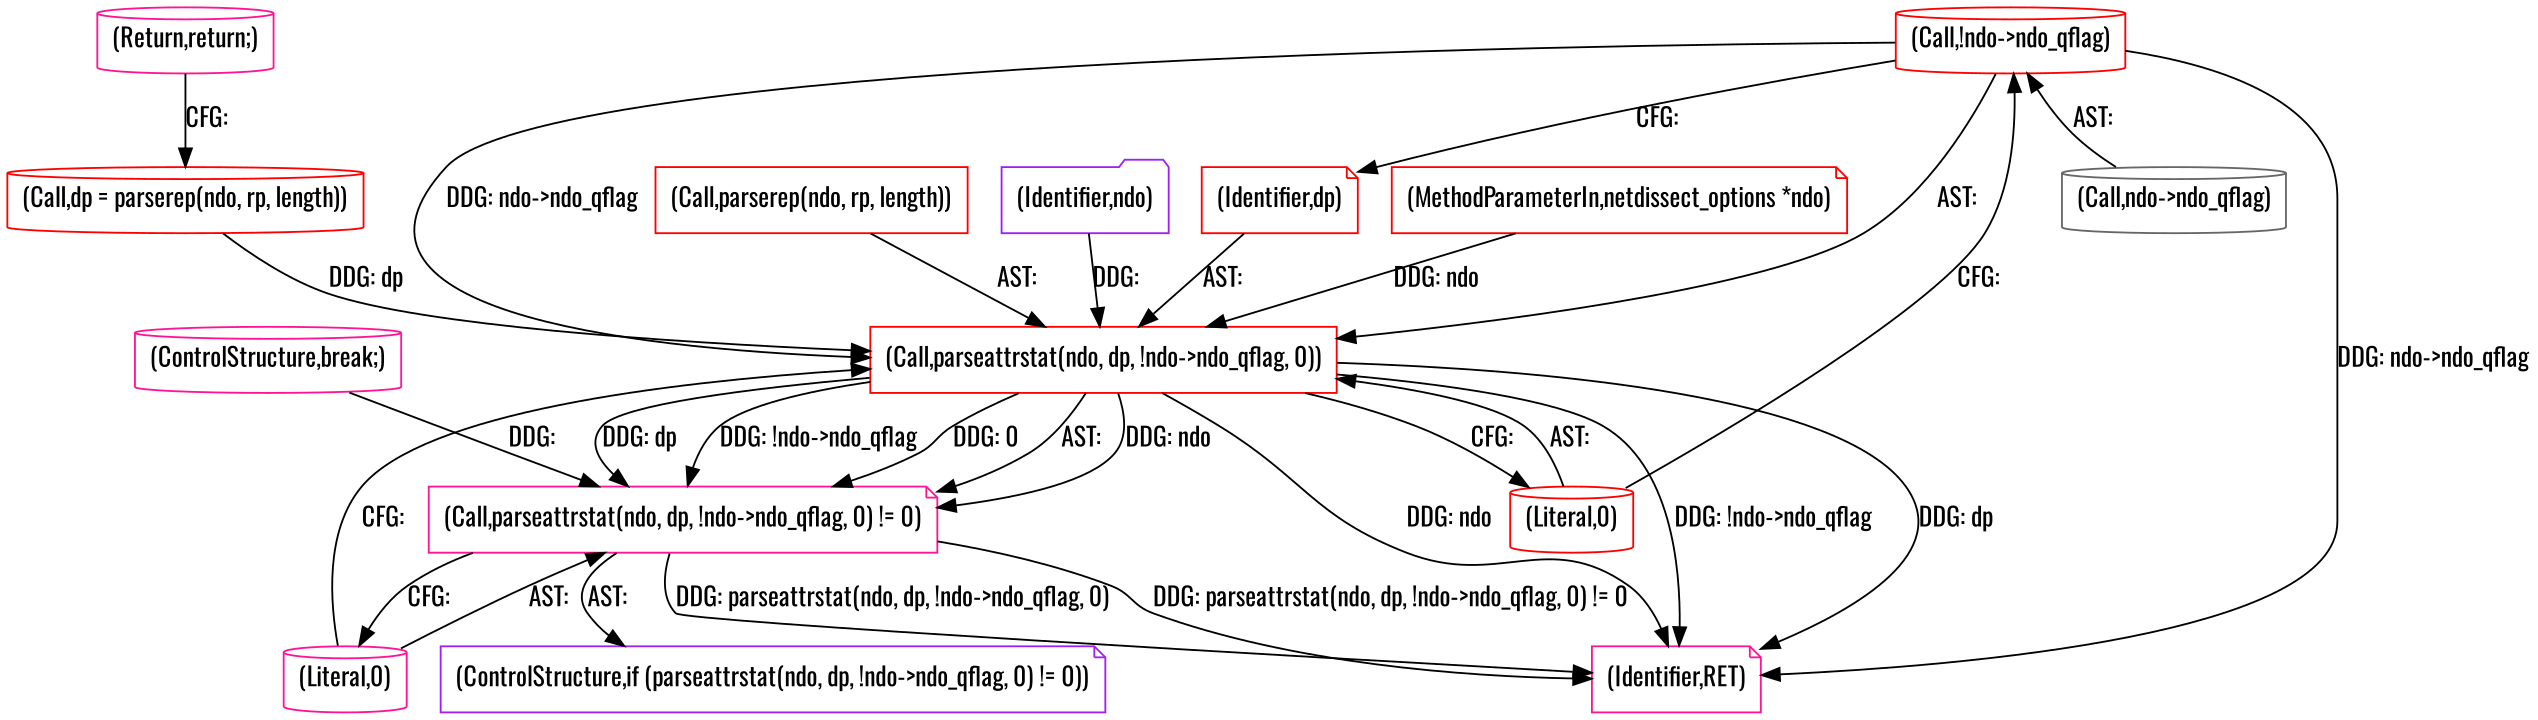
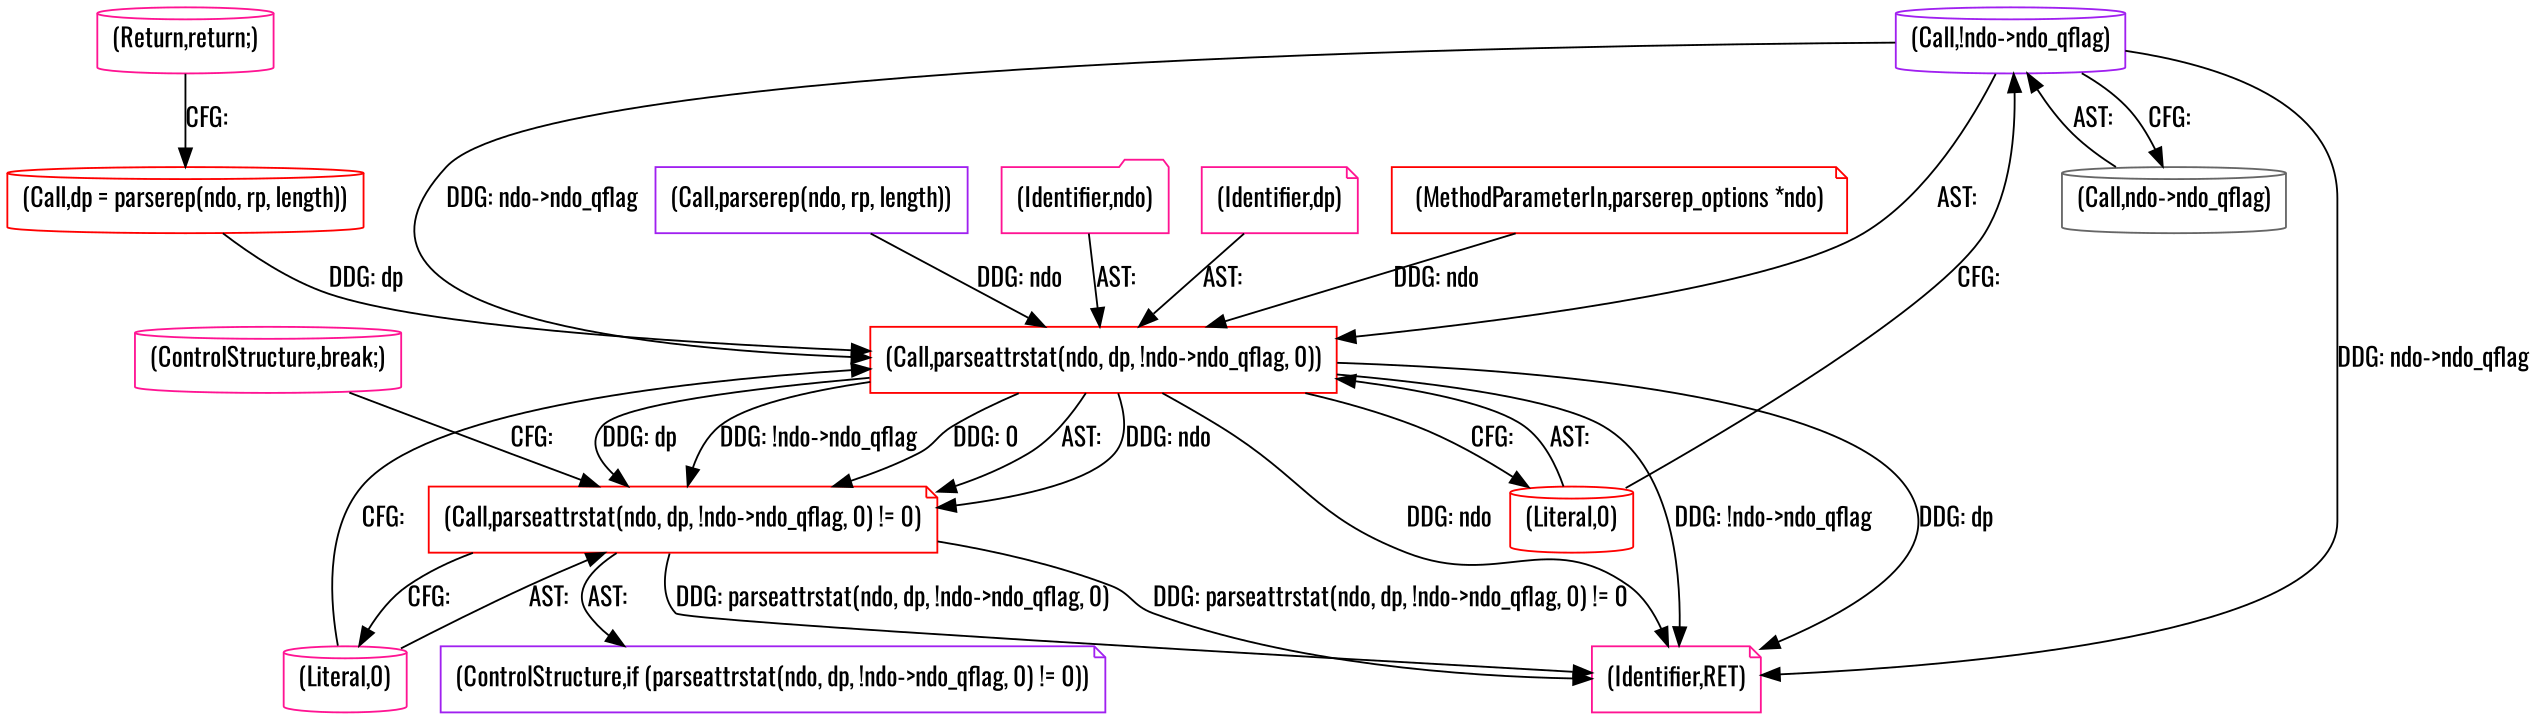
node "(Call,!ndo->ndo_qflag)": color red -> purple
edge "(Call,!ndo->ndo_qflag)" -> "(Identifier,dp)": now "(Call,!ndo->ndo_qflag)" -> "(Call,ndo->ndo_qflag)"
node "(Call,parserep(ndo, rp, length))": color red -> purple
node "(Identifier,ndo)": color purple -> deeppink
node "(Identifier,dp)": color red -> deeppink
node "(MethodParameterIn,netdissect_options *ndo)": label "(MethodParameterIn,netdissect_options *ndo)" -> "(MethodParameterIn,parserep_options *ndo)"
edge "(Call,parserep(ndo, rp, length))" -> "(Call,parseattrstat(ndo, dp, !ndo->ndo_qflag, 0))": label "AST: " -> "DDG: ndo"
edge "(Identifier,ndo)" -> "(Call,parseattrstat(ndo, dp, !ndo->ndo_qflag, 0))": label "DDG: " -> "AST: "
edge "(ControlStructure,break;)" -> "(Call,parseattrstat(ndo, dp, !ndo->ndo_qflag, 0) != 0)": label "DDG: " -> "CFG: "
node "(Call,parseattrstat(ndo, dp, !ndo->ndo_qflag, 0) != 0)": color deeppink -> red
